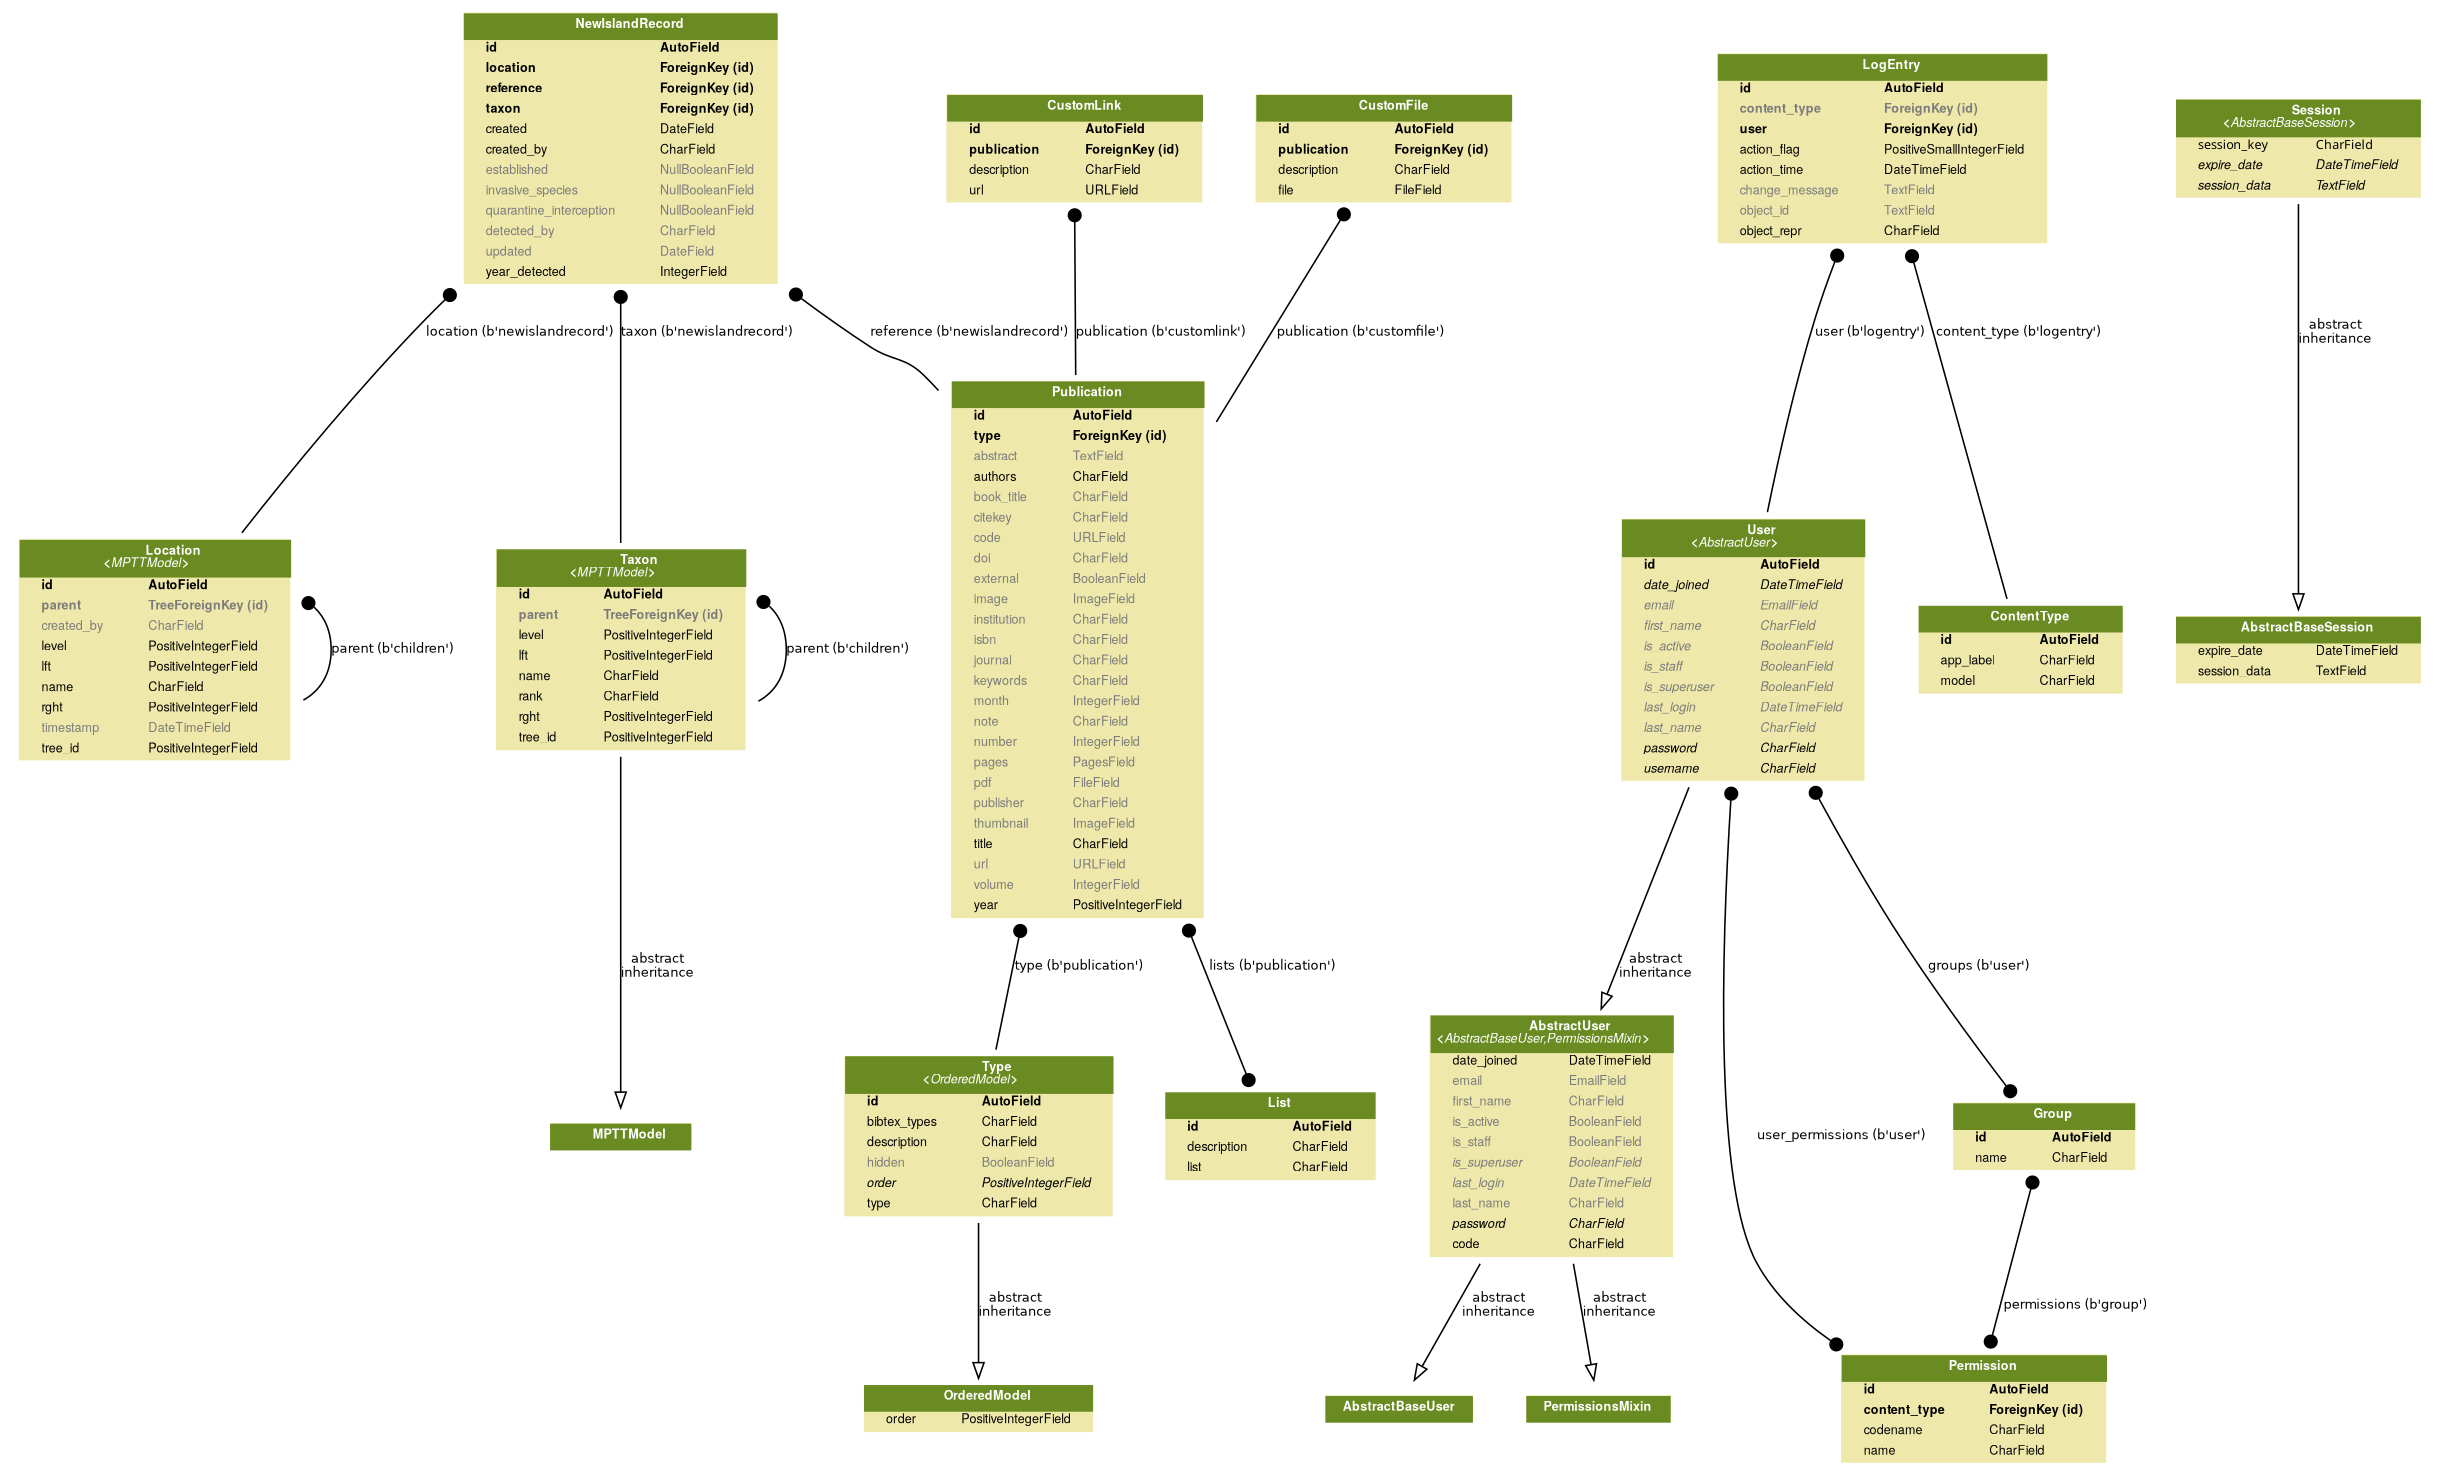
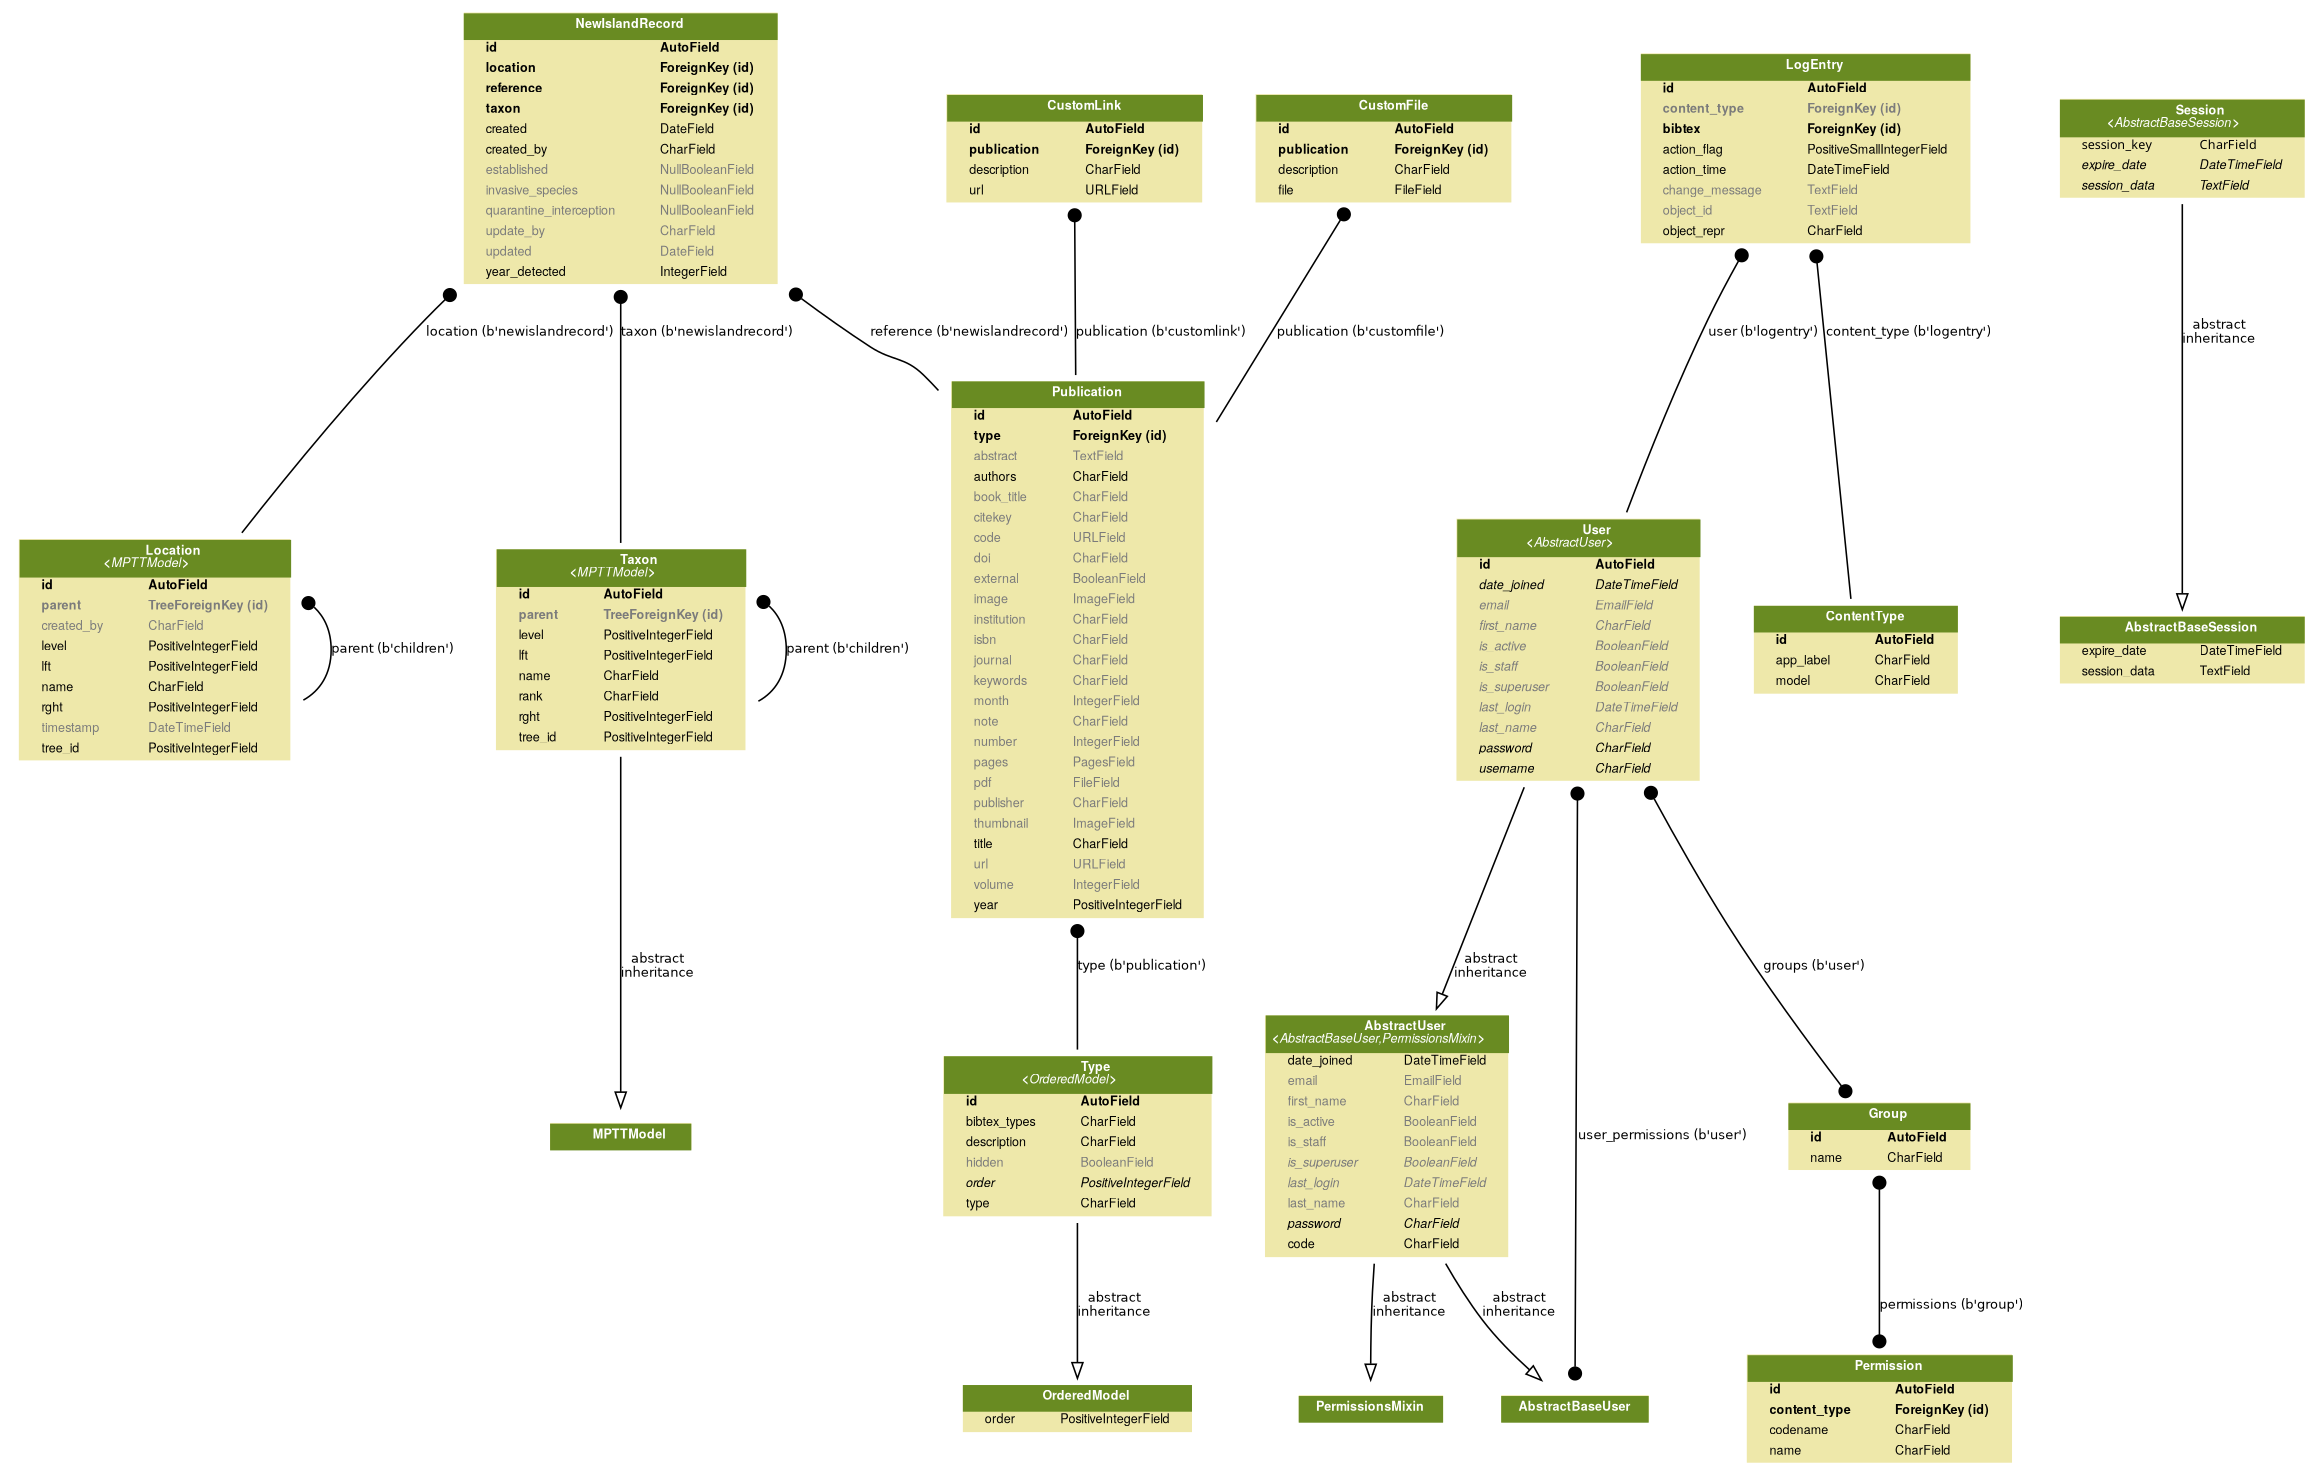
node "LogEntry": text "user" -> "bibtex"
node "NewIslandRecord": text "detected_by" -> "update_by"
edge "User" -- "Permission": now "User" -- "AbstractBaseUser"
node "List": removed
